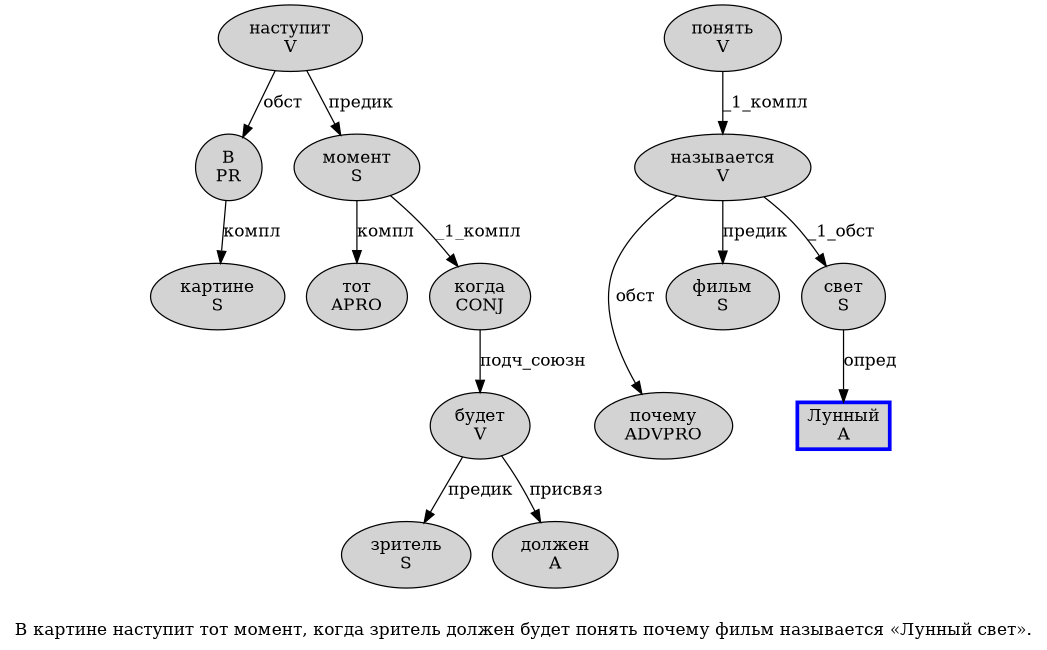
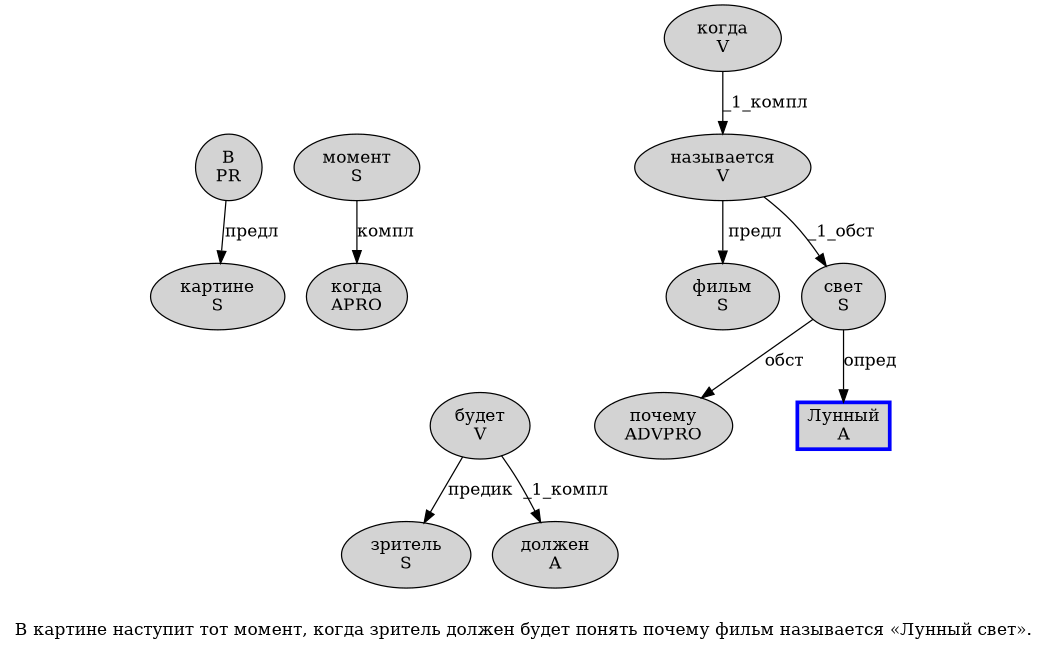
node "наступит V": removed
node "понять V": label "понять V" -> "когда V"
edge "В PR" -> "картине S": label "компл" -> "предл"
edge "называется V" -> "фильм S": label "предик" -> "предл"
edge "называется V" -> "почему ADVPRO": now "свет S" -> "почему ADVPRO"
node "тот APRO": label "тот APRO" -> "когда APRO"
node "когда CONJ": removed
edge "будет V" -> "должен A": label "присвяз" -> "_1_компл"
